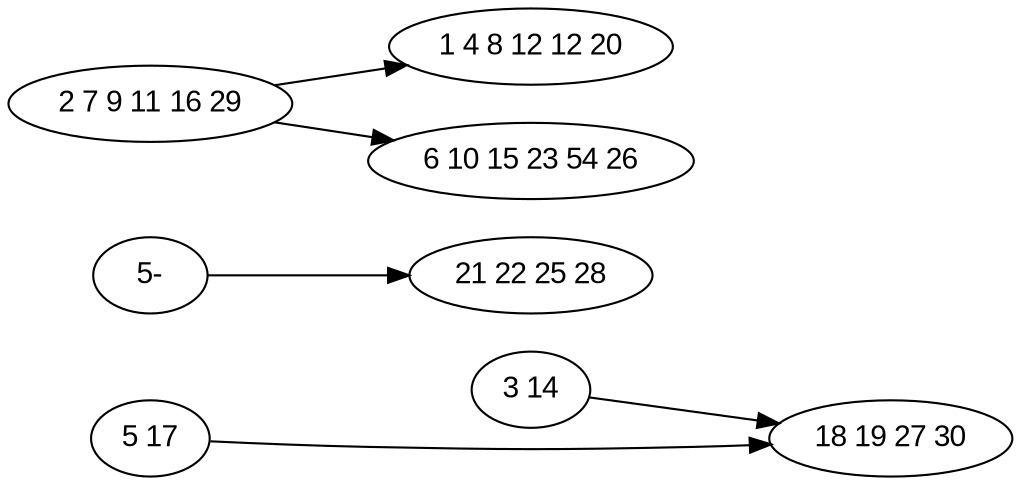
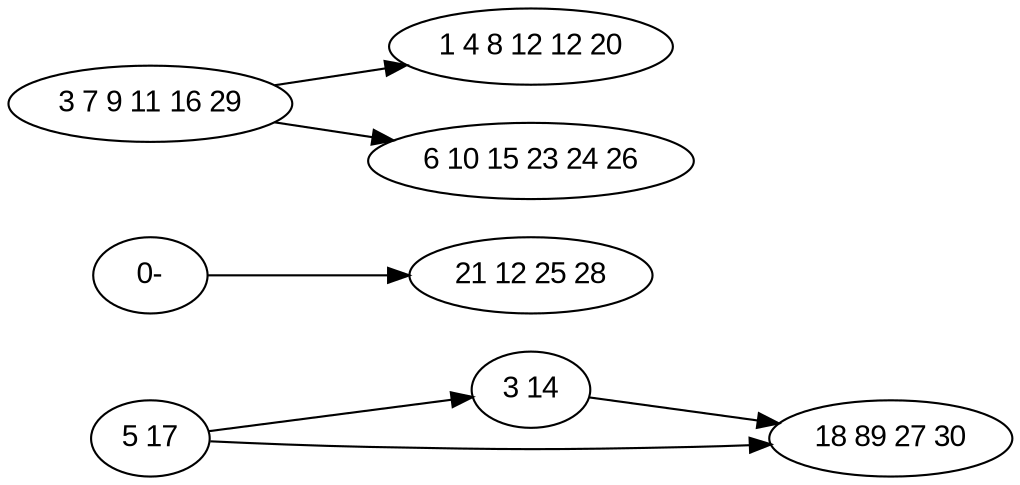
node "2 7 9 11 16 29": label "2 7 9 11 16 29" -> "3 7 9 11 16 29"
node "6 10 15 23 54 26": label "6 10 15 23 54 26" -> "6 10 15 23 24 26"
node "5-": label "5-" -> "0-"
node "21 22 25 28": label "21 22 25 28" -> "21 12 25 28"
edge "5 17" -> "3 14": added
node "18 19 27 30": label "18 19 27 30" -> "18 89 27 30"
